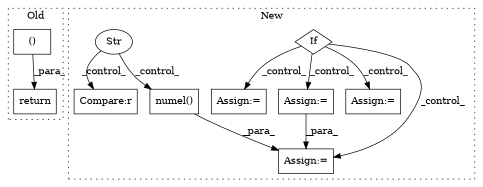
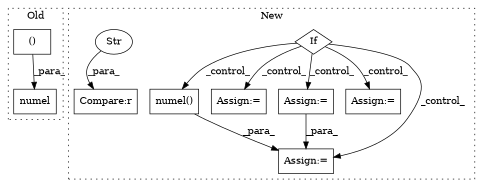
edge "Str" -> "numel()": now "If" -> "numel()"
edge "Str" -> "Compare:r": label "_control_" -> "_para_"
node "return": label "return" -> "numel"
